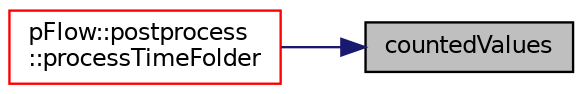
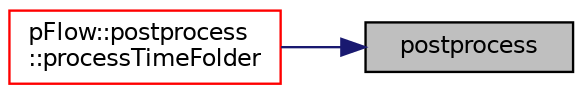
node "countedValues": label "countedValues" -> "postprocess"
